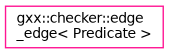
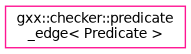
node "gxx::checker::edge _edge< Predicate >": label "gxx::checker::edge _edge< Predicate >" -> "gxx::checker::predicate _edge< Predicate >"
